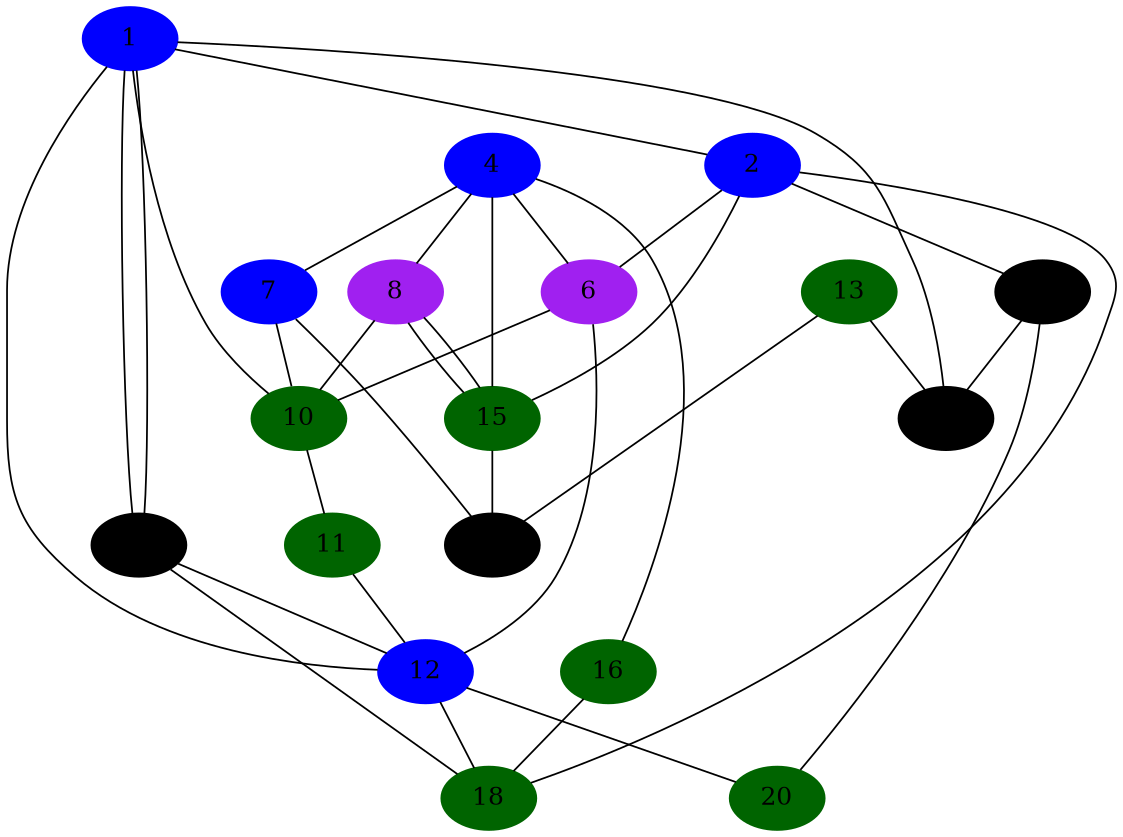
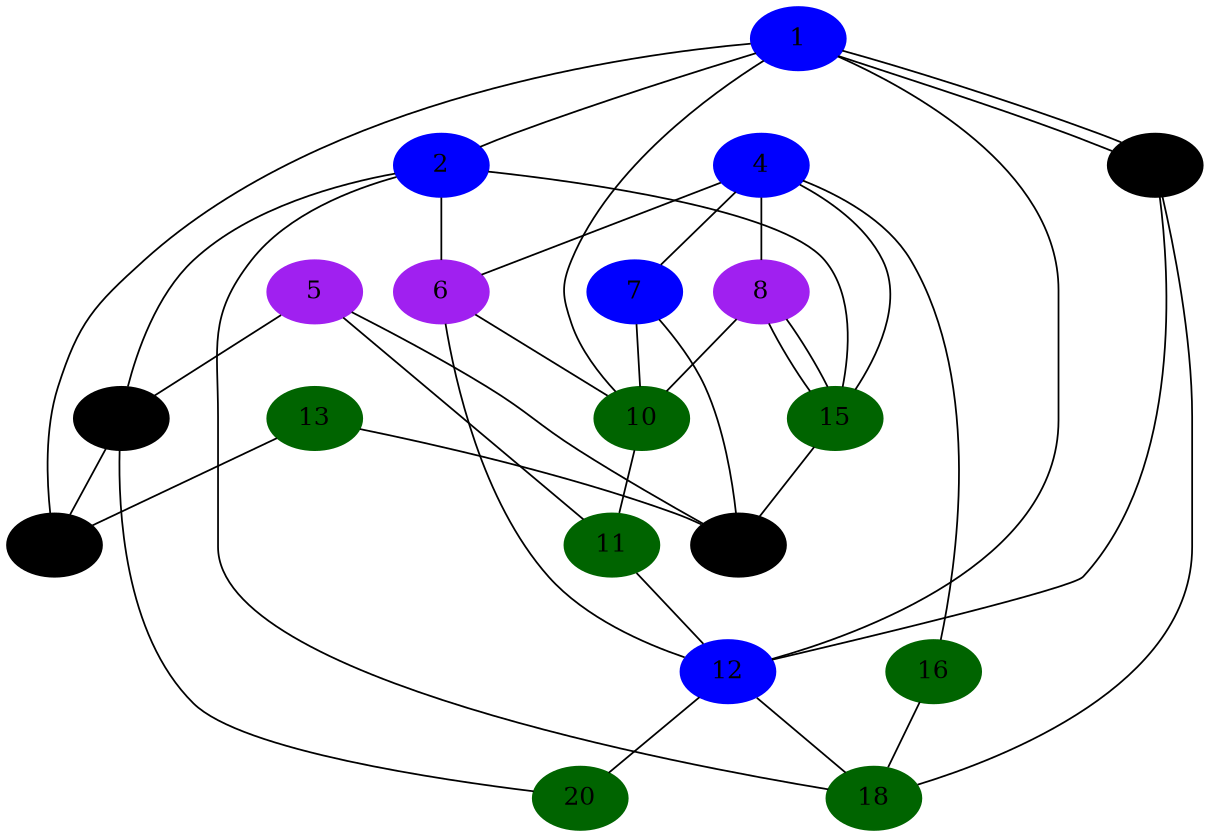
node "5": added
